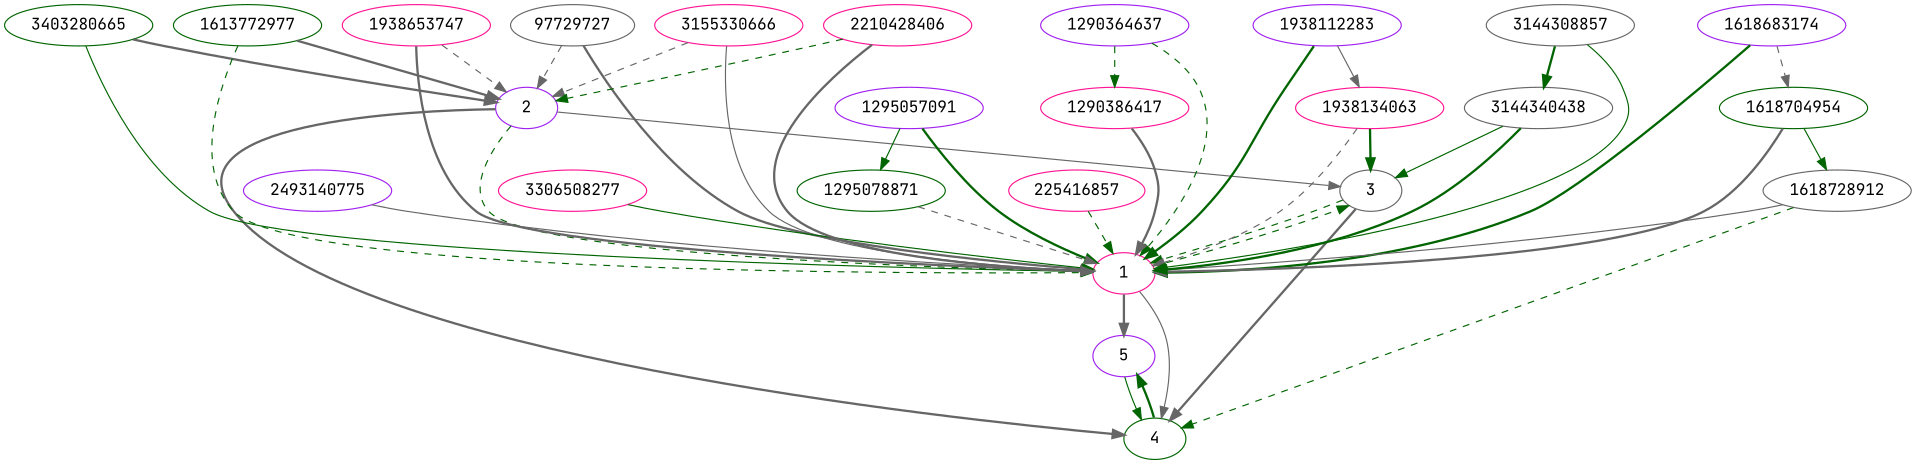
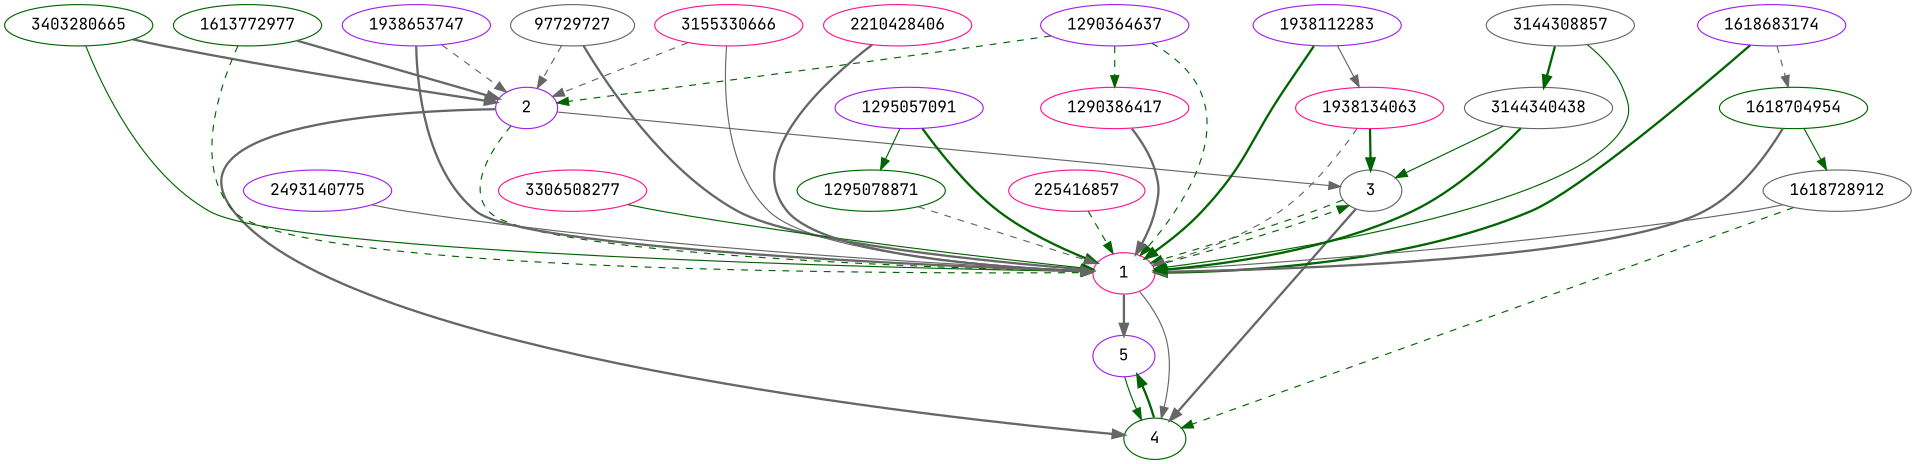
node "1938653747": color deeppink -> purple
edge "2210428406" -> "2": now "1290364637" -> "2"
